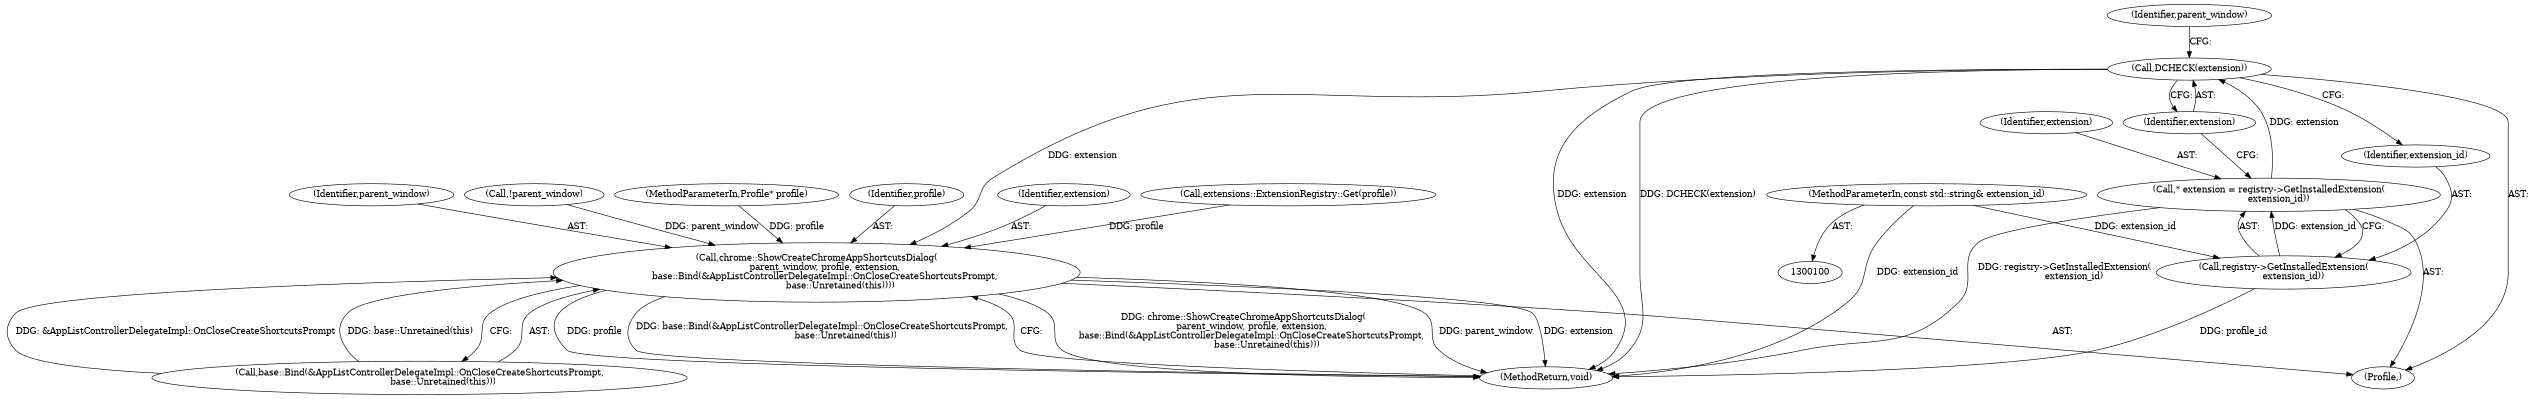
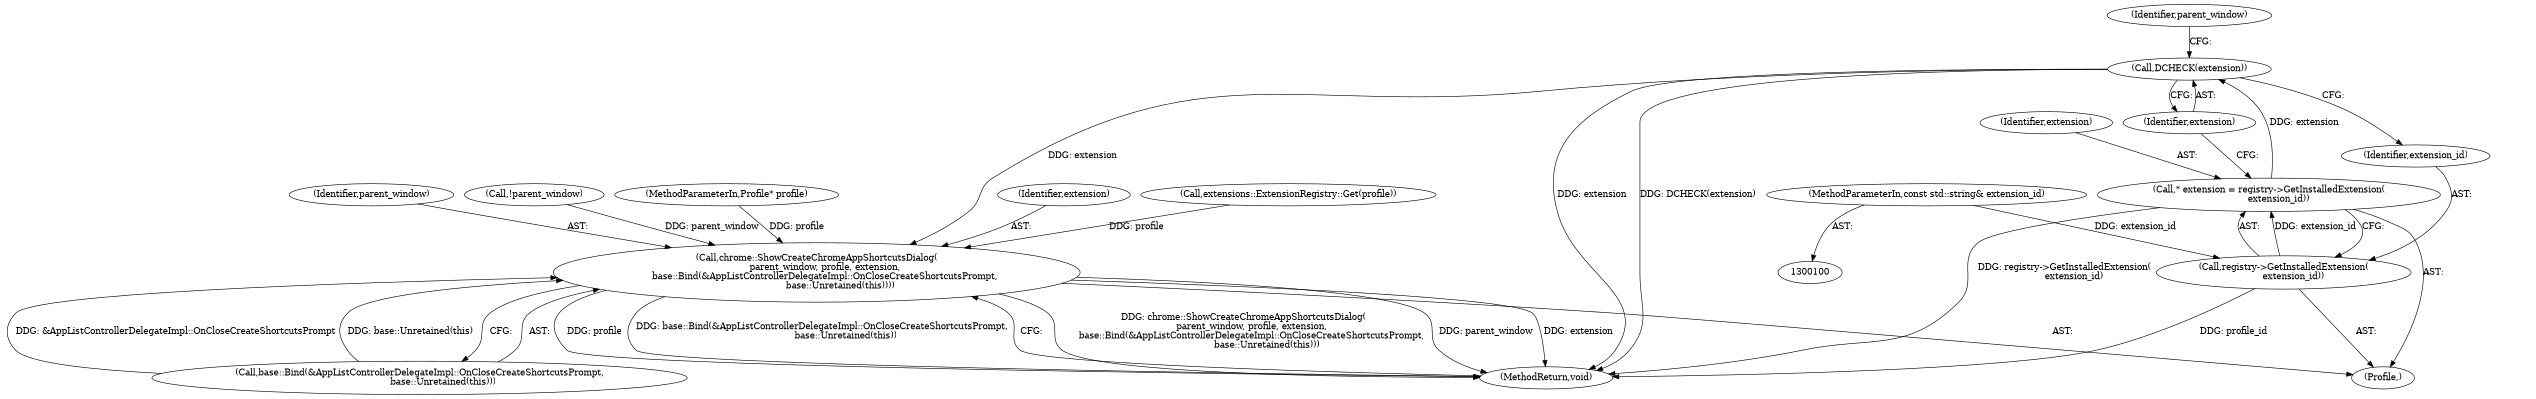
edge "(Call,DCHECK(extension))" -> "(Profile,)": now "(Call,registry->GetInstalledExtension( extension_id))" -> "(Profile,)"
node "(Identifier,profile)": removed
edge "(MethodParameterIn,const std::string& extension_id)" -> "(MethodReturn,void)": removed, label "DDG: extension_id"
